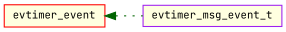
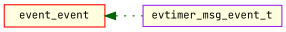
node "evtimer_event": label "evtimer_event" -> "event_event"
